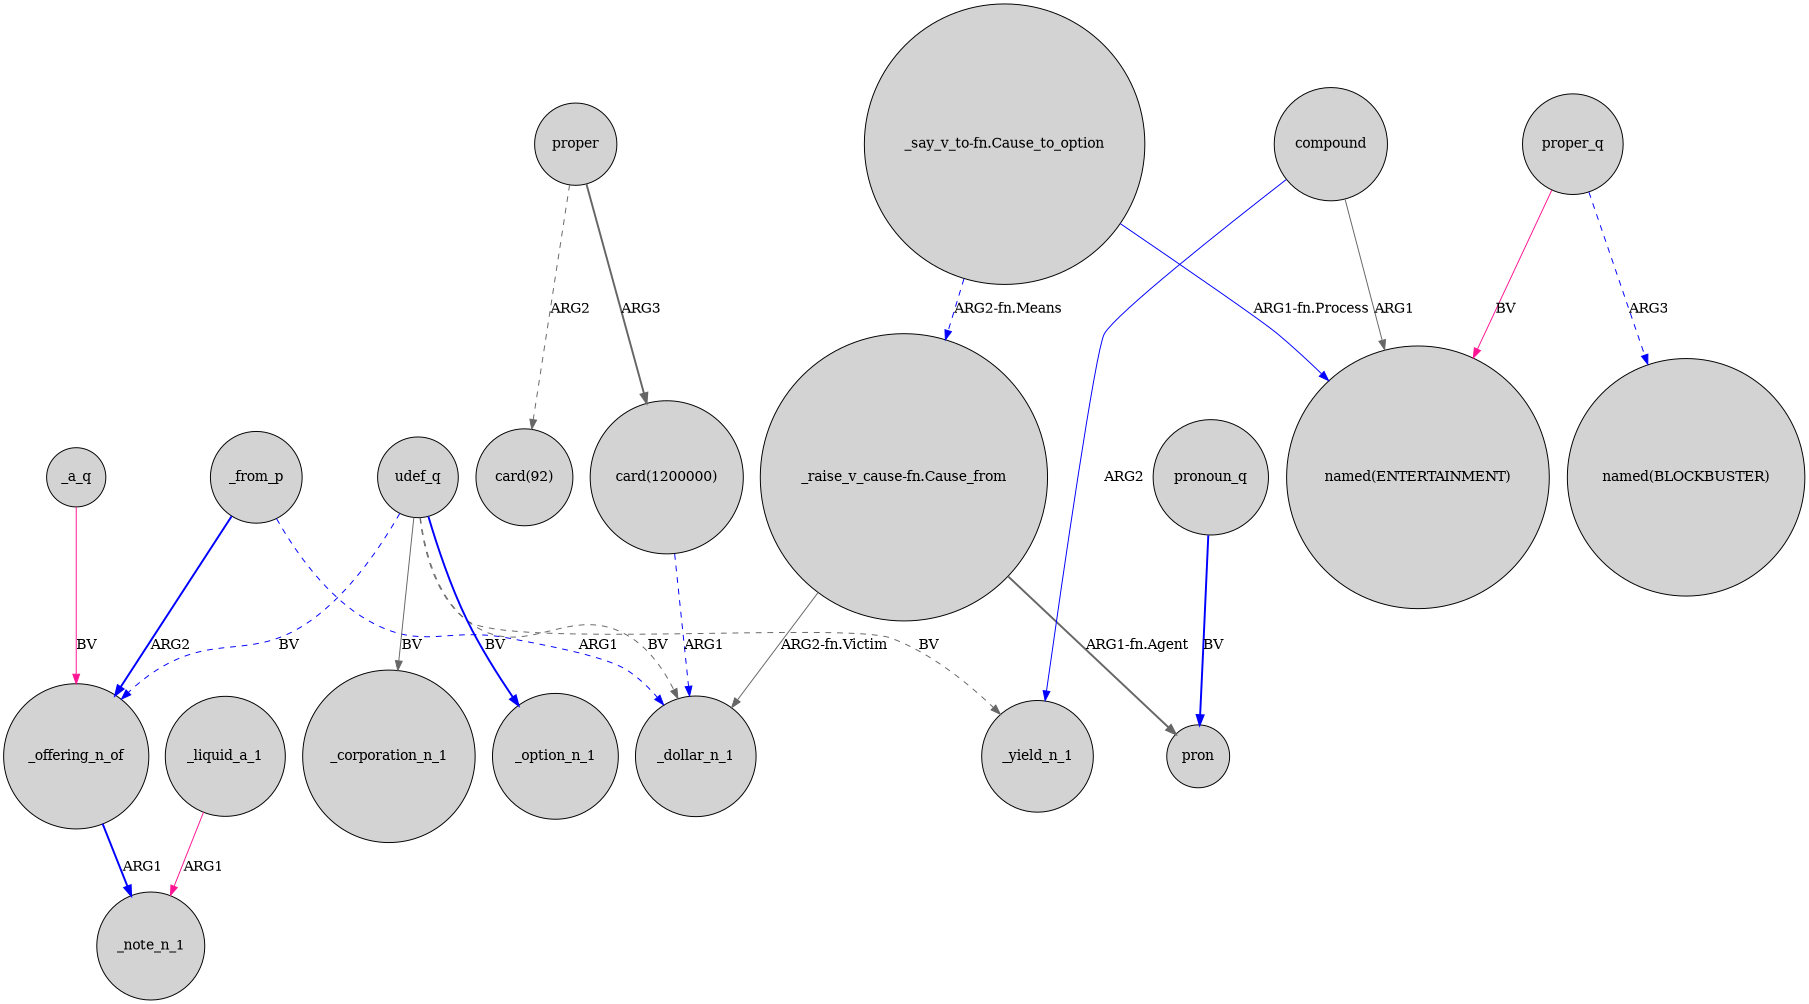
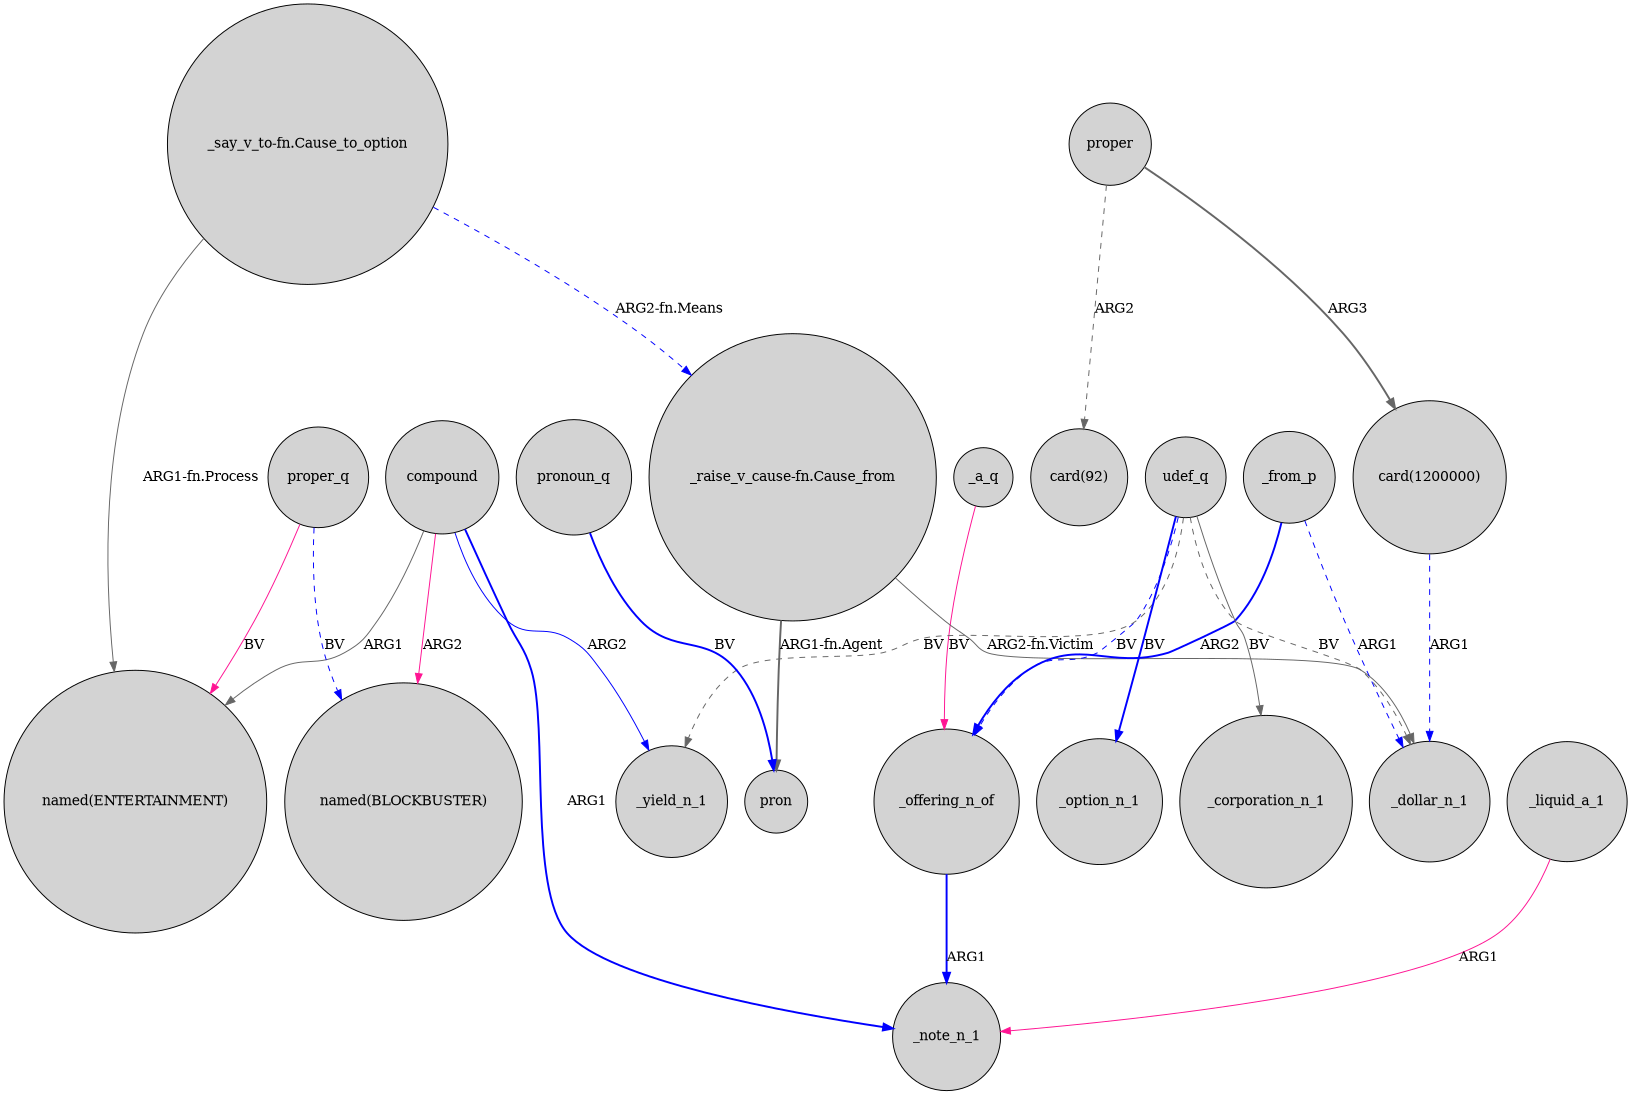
edge "_say_v_to-fn.Cause_to_option" -> "named(ENTERTAINMENT)": color blue -> gray40
edge "proper_q" -> "named(BLOCKBUSTER)": label "ARG3" -> "BV"
edge "compound" -> "named(BLOCKBUSTER)": added, label "ARG2"
edge "compound" -> "_note_n_1": added, label "ARG1"
